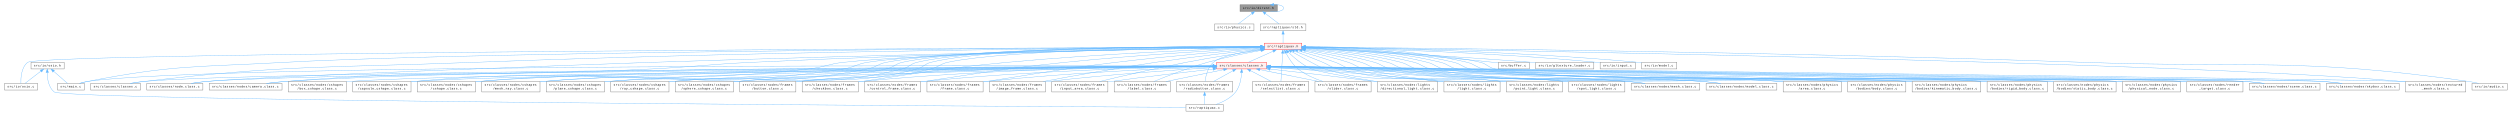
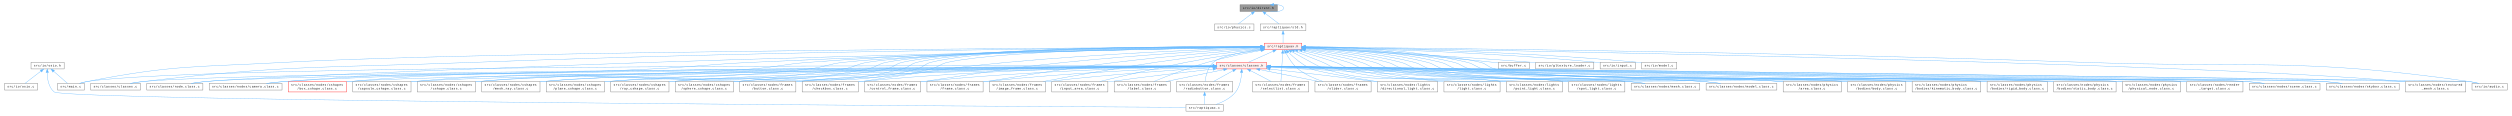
edge "src/io/osio.c" -> "src/raptiquax.h": now "src/classes/nodes/cshapes /box_cshape.class.c" -> "src/raptiquax.h"
edge "src/classes/nodes/lights /light.class.c" -> "src/classes/classes.h": now "src/io/audio.c" -> "src/classes/classes.h"
node "src/classes/nodes/cshapes /box_cshape.class.c": color grey40 -> red
